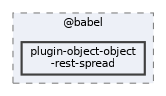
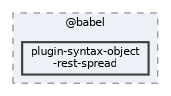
node "plugin-object-object -rest-spread": label "plugin-object-object -rest-spread" -> "plugin-syntax-object -rest-spread"
